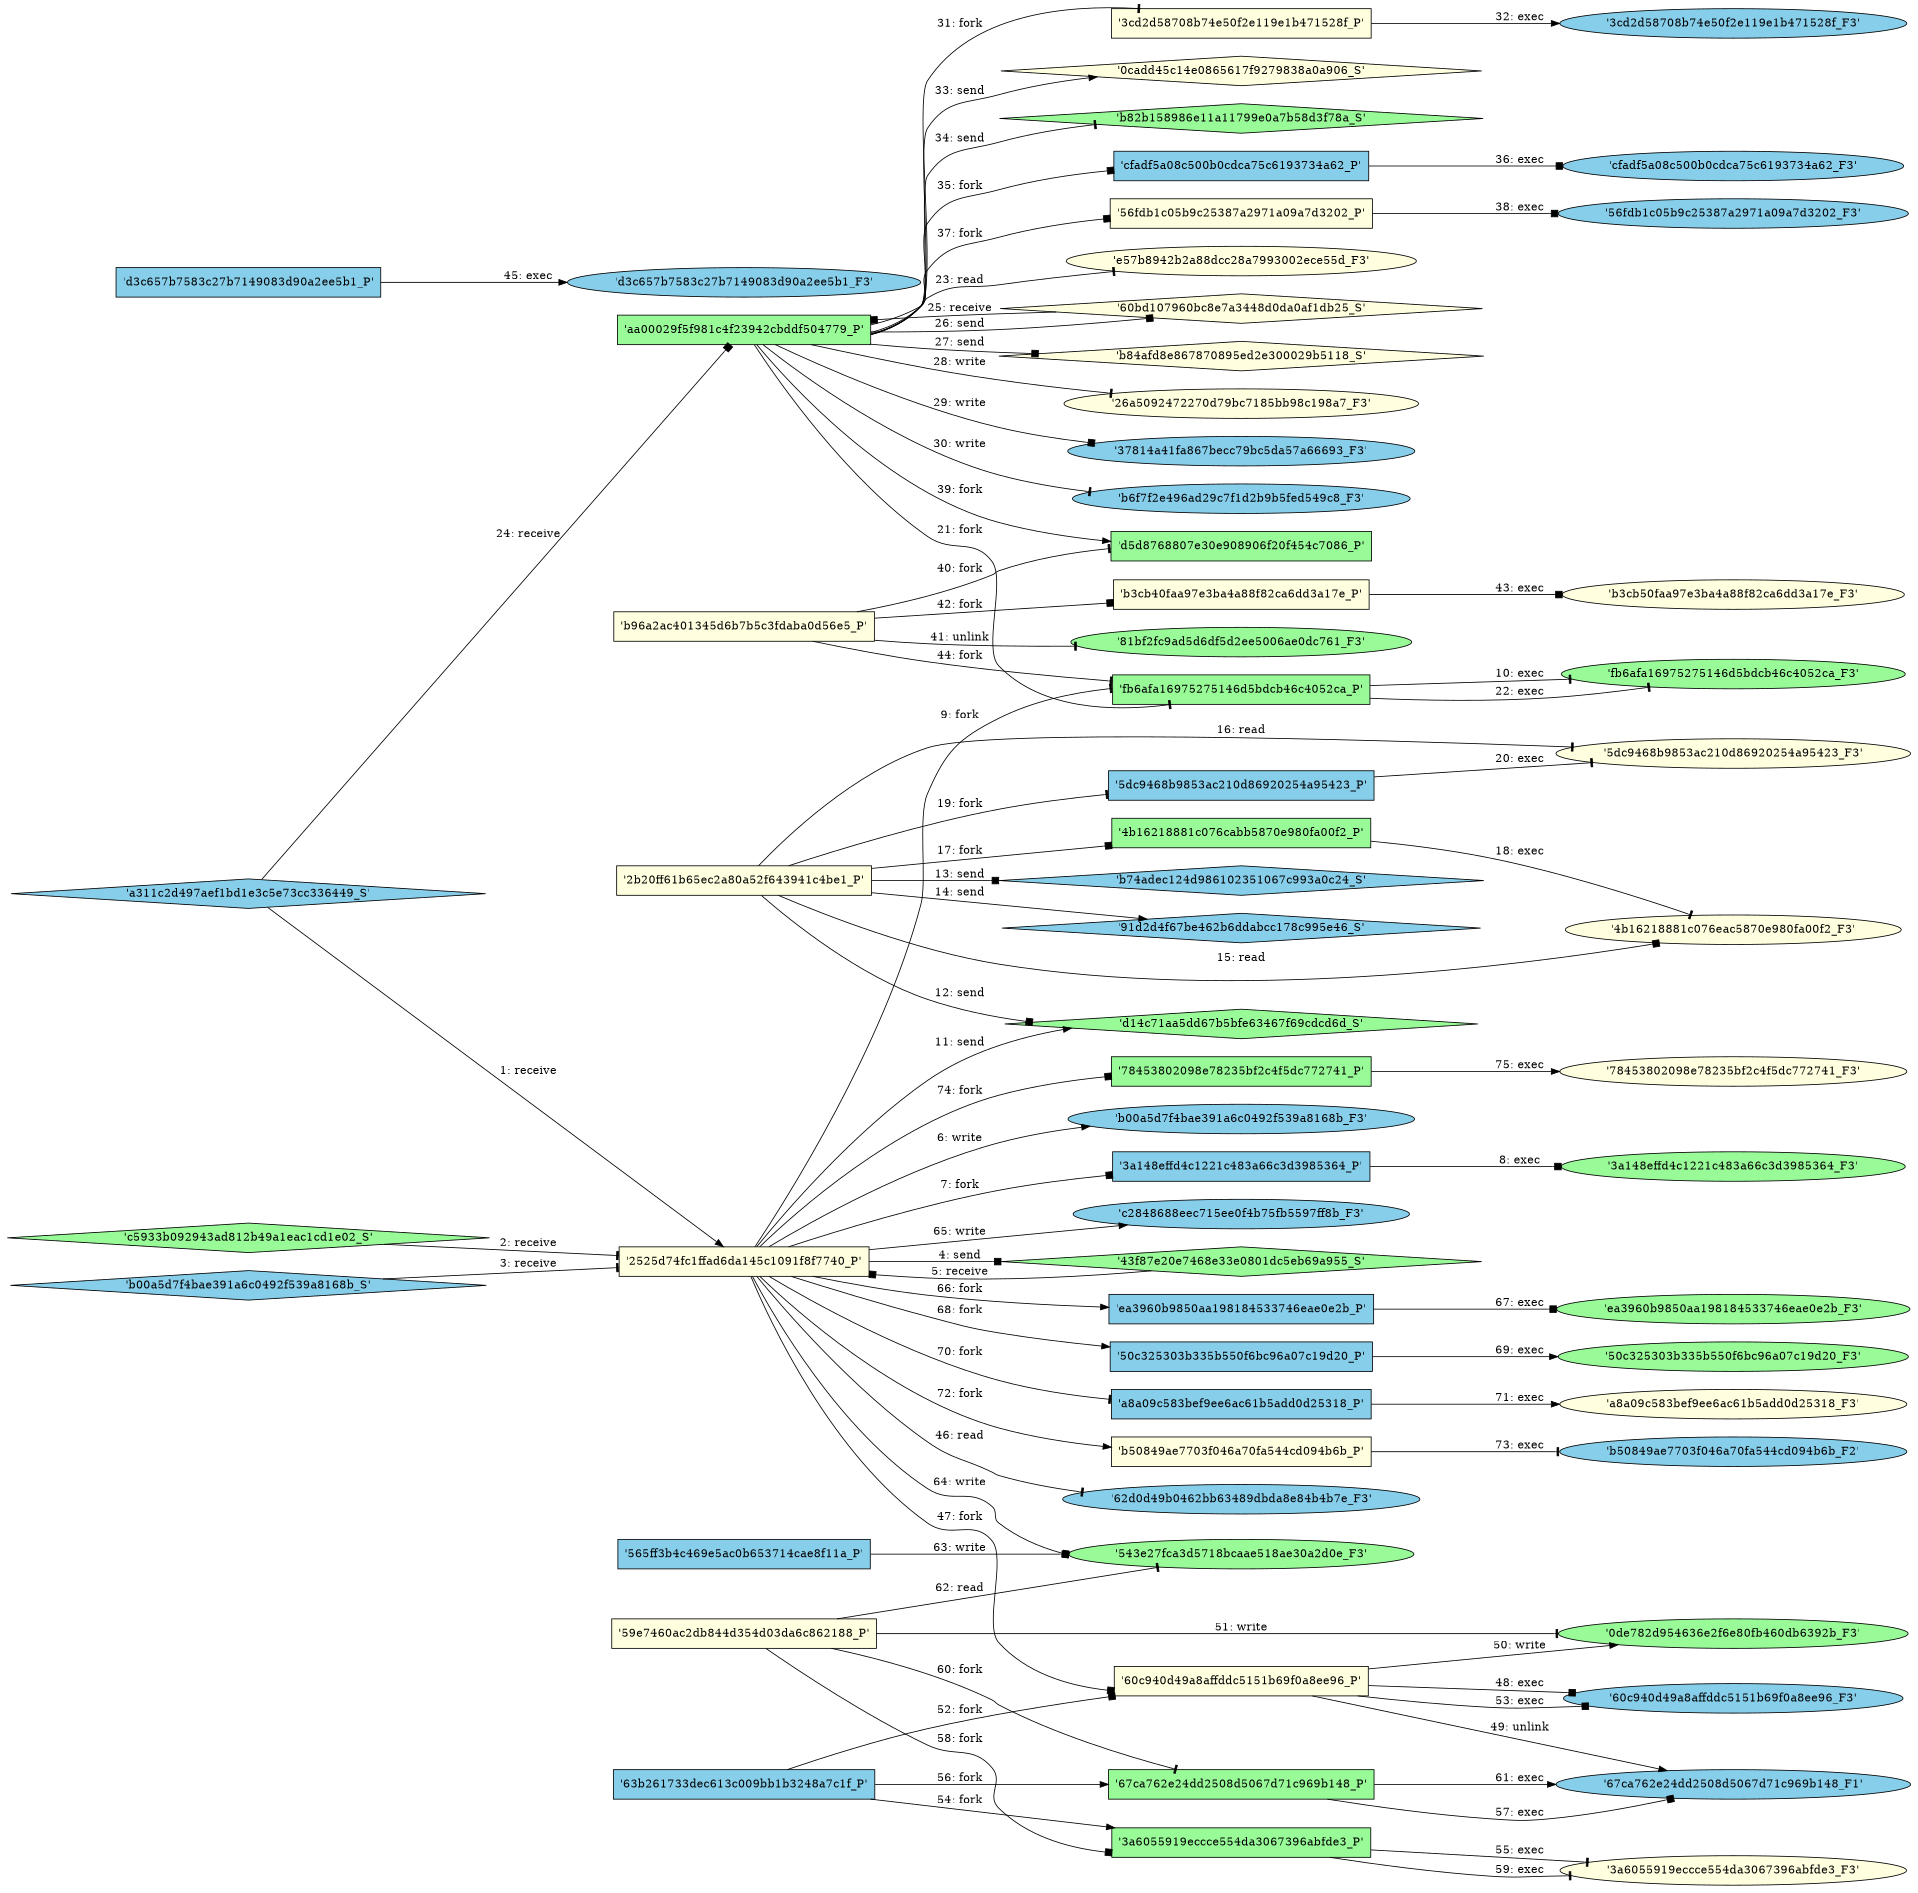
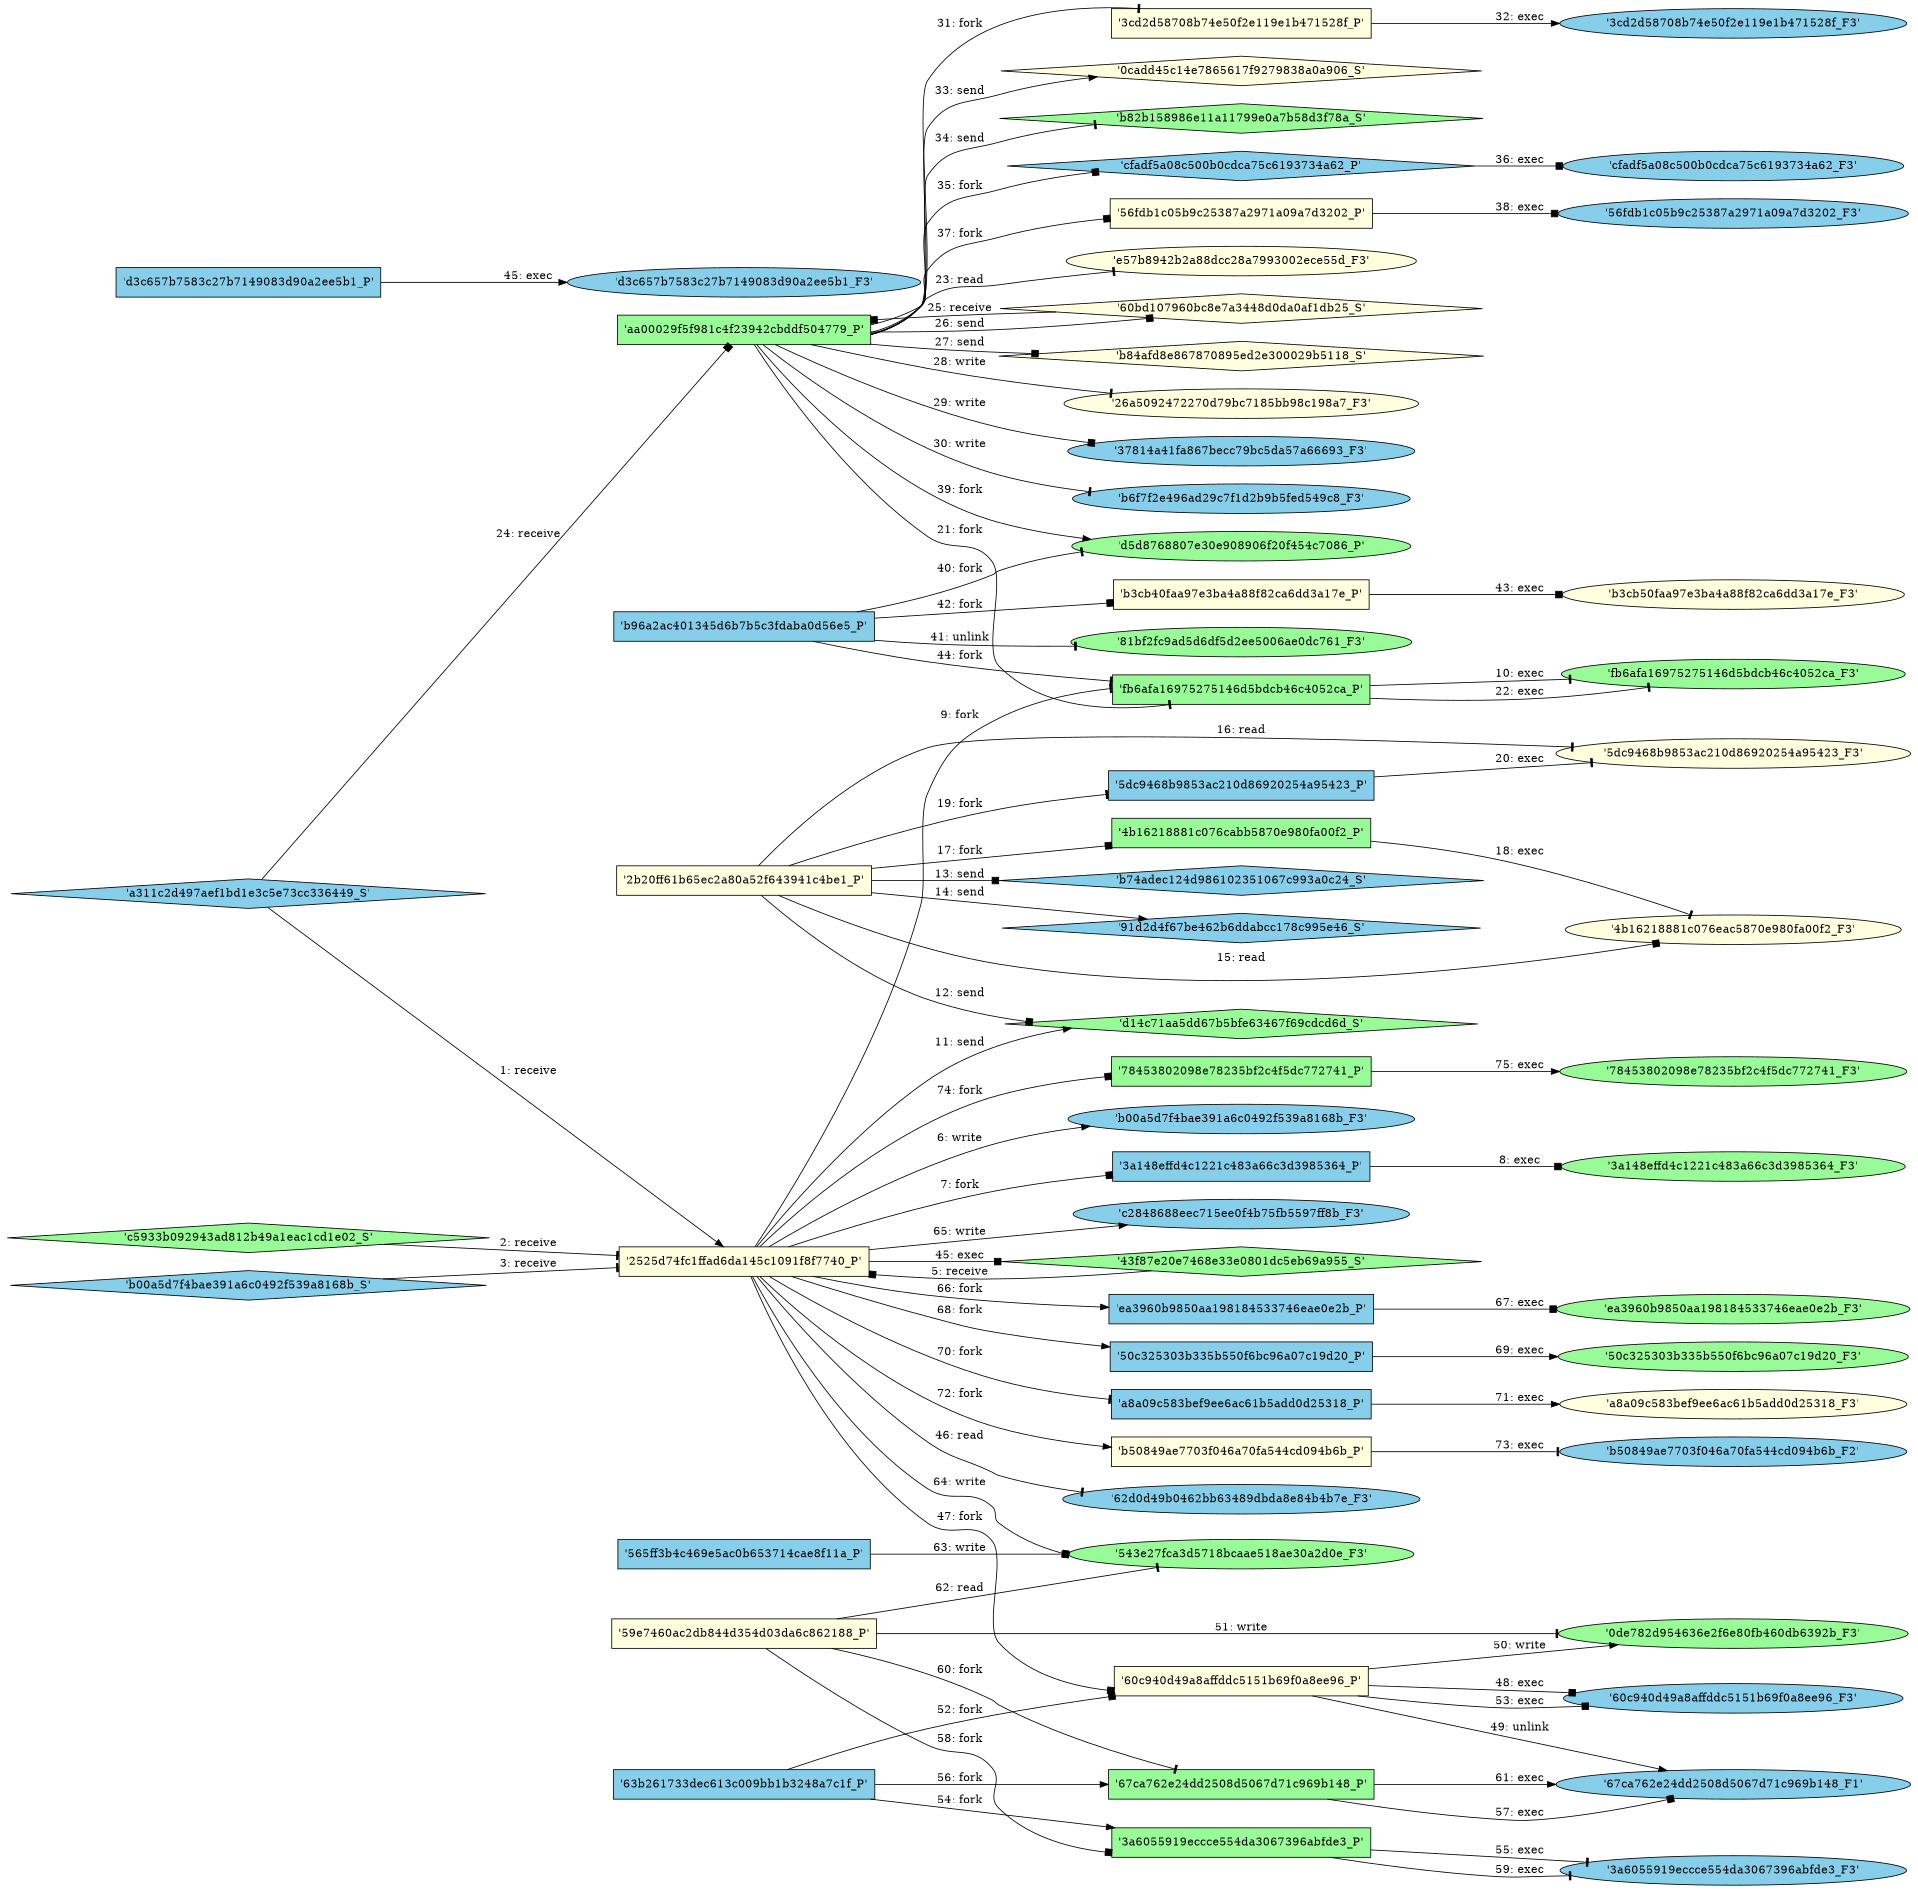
node "'0cadd45c14e0865617f9279838a0a906_S'": label "'0cadd45c14e0865617f9279838a0a906_S'" -> "'0cadd45c14e7865617f9279838a0a906_S'"
node "'cfadf5a08c500b0cdca75c6193734a62_P'": shape box -> diamond
node "'d5d8768807e30e908906f20f454c7086_P'": shape box -> ellipse
node "'b96a2ac401345d6b7b5c3fdaba0d56e5_P'": fillcolor lightyellow -> skyblue
node "'78453802098e78235bf2c4f5dc772741_F3'": fillcolor lightyellow -> palegreen
edge "'2525d74fc1ffad6da145c1091f8f7740_P'" -> "'43f87e20e7468e33e0801dc5eb69a955_S'": label "4: send" -> "45: exec"
node "'3a6055919eccce554da3067396abfde3_F3'": fillcolor lightyellow -> skyblue
